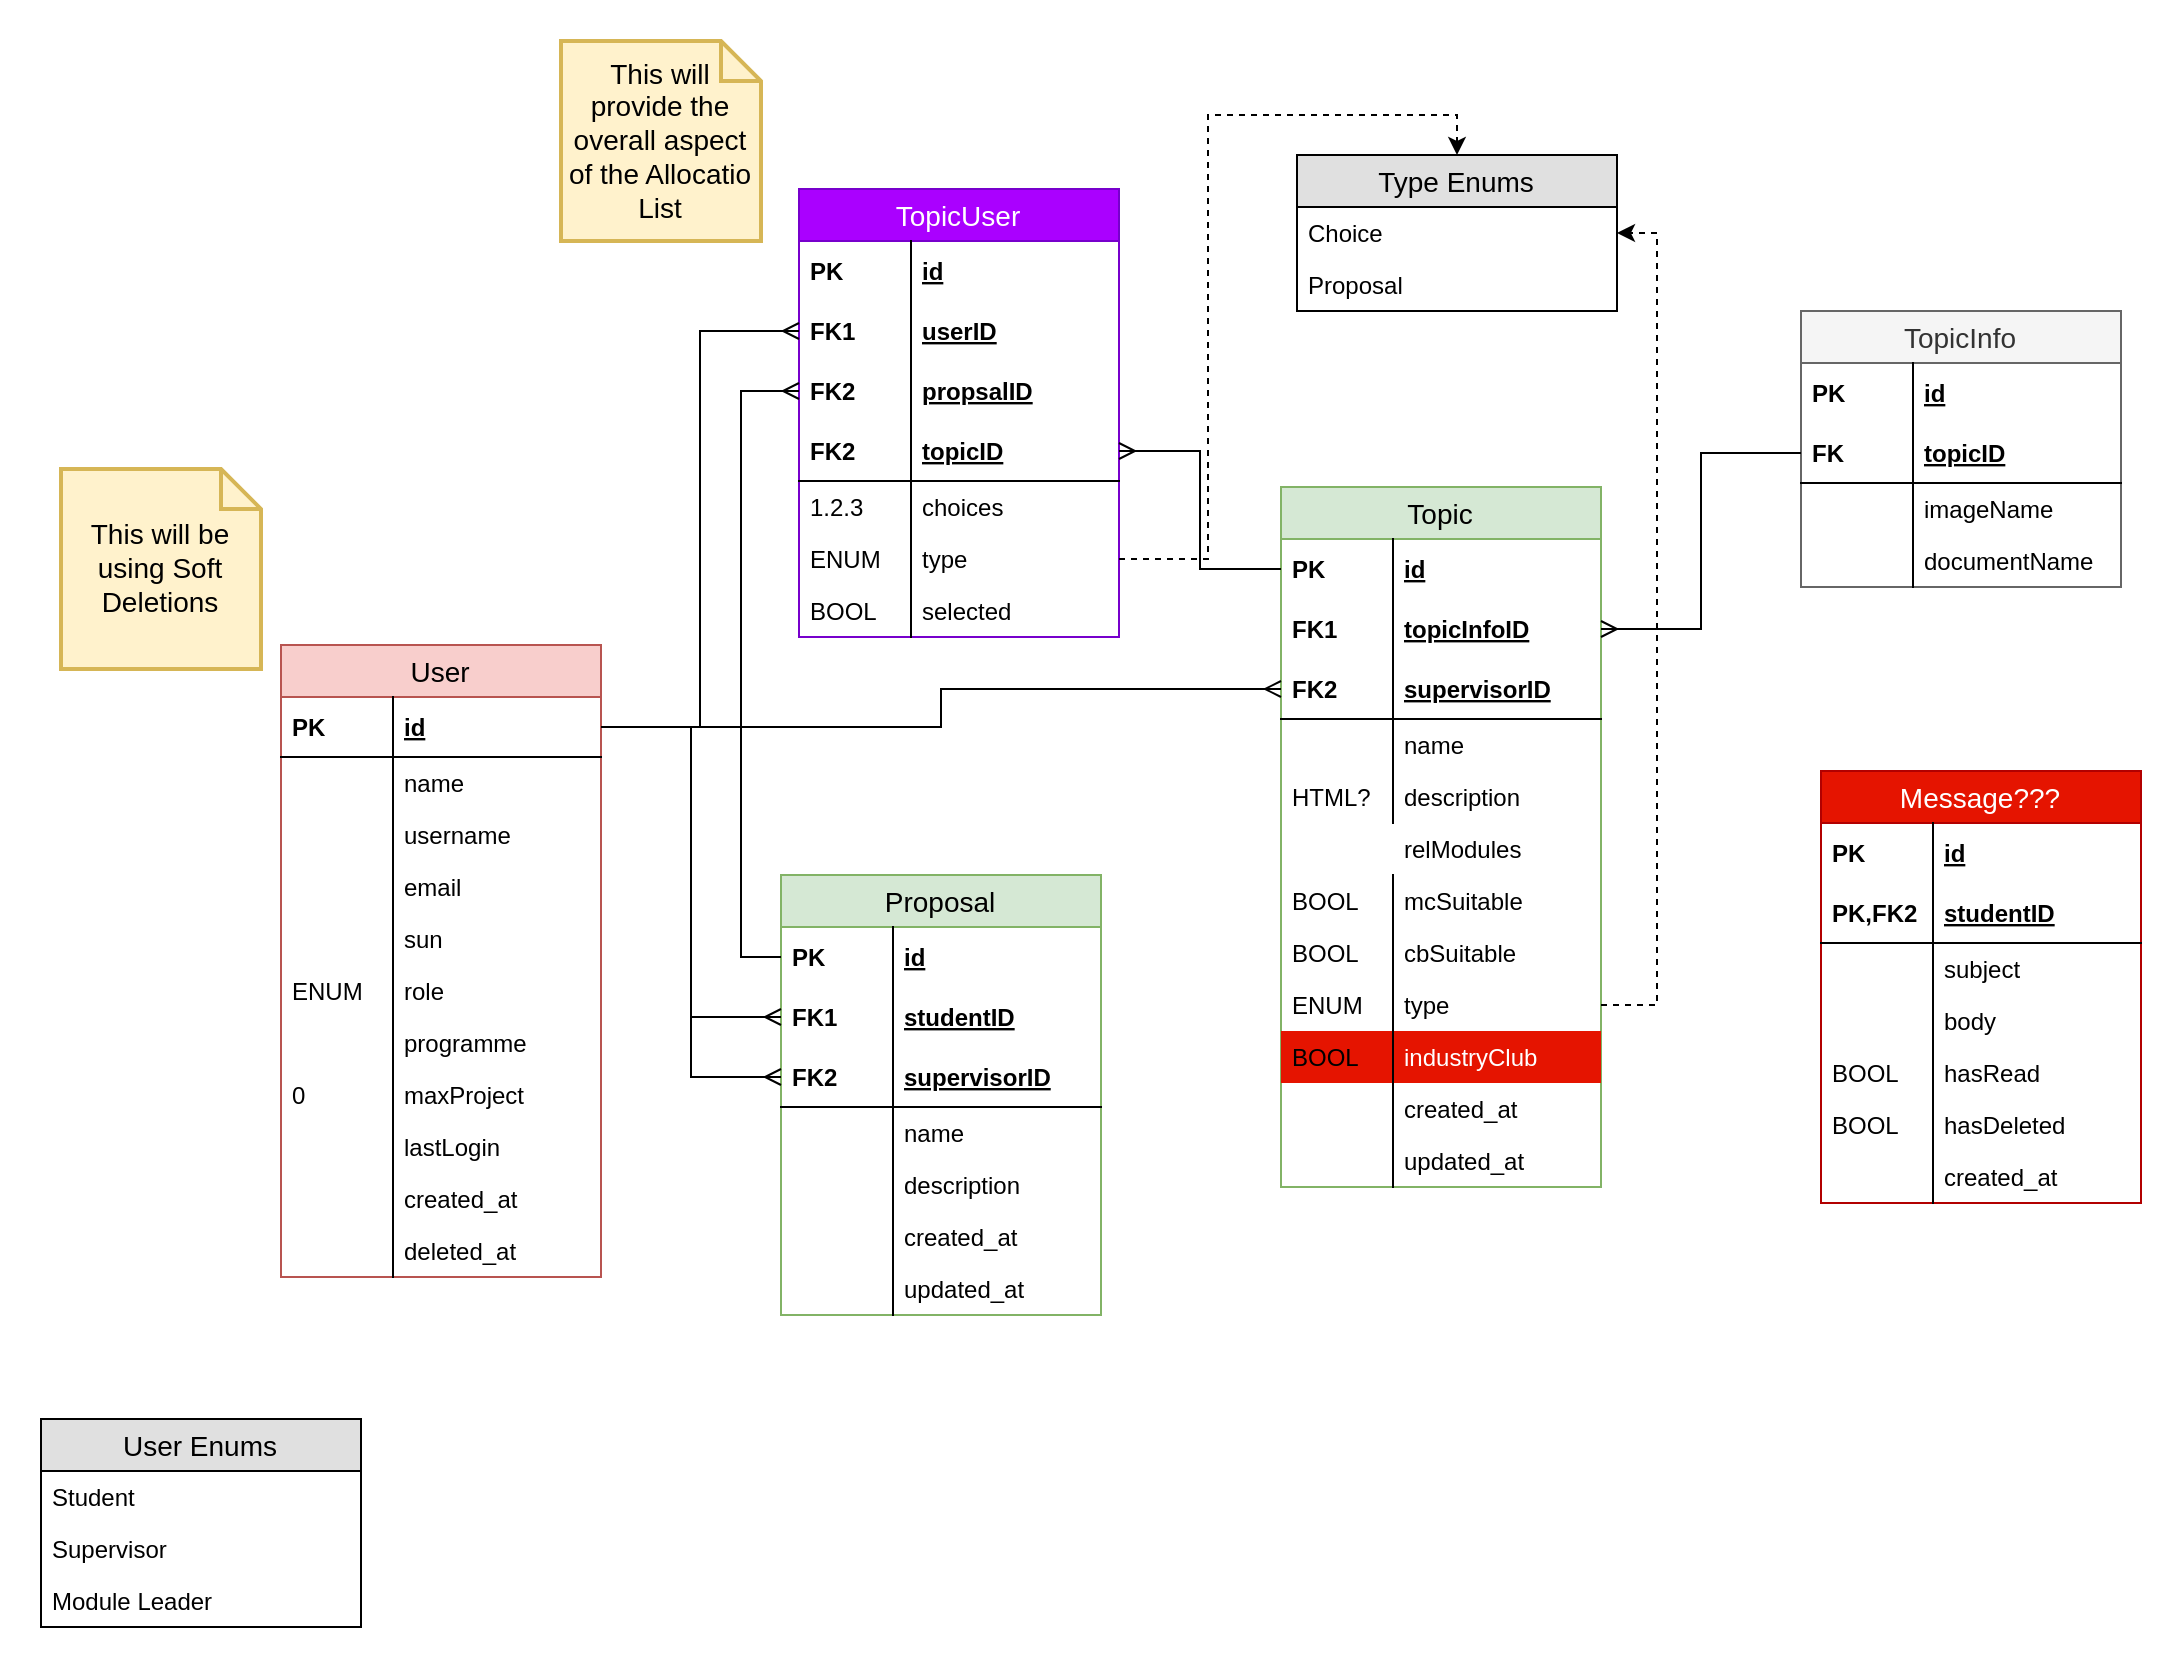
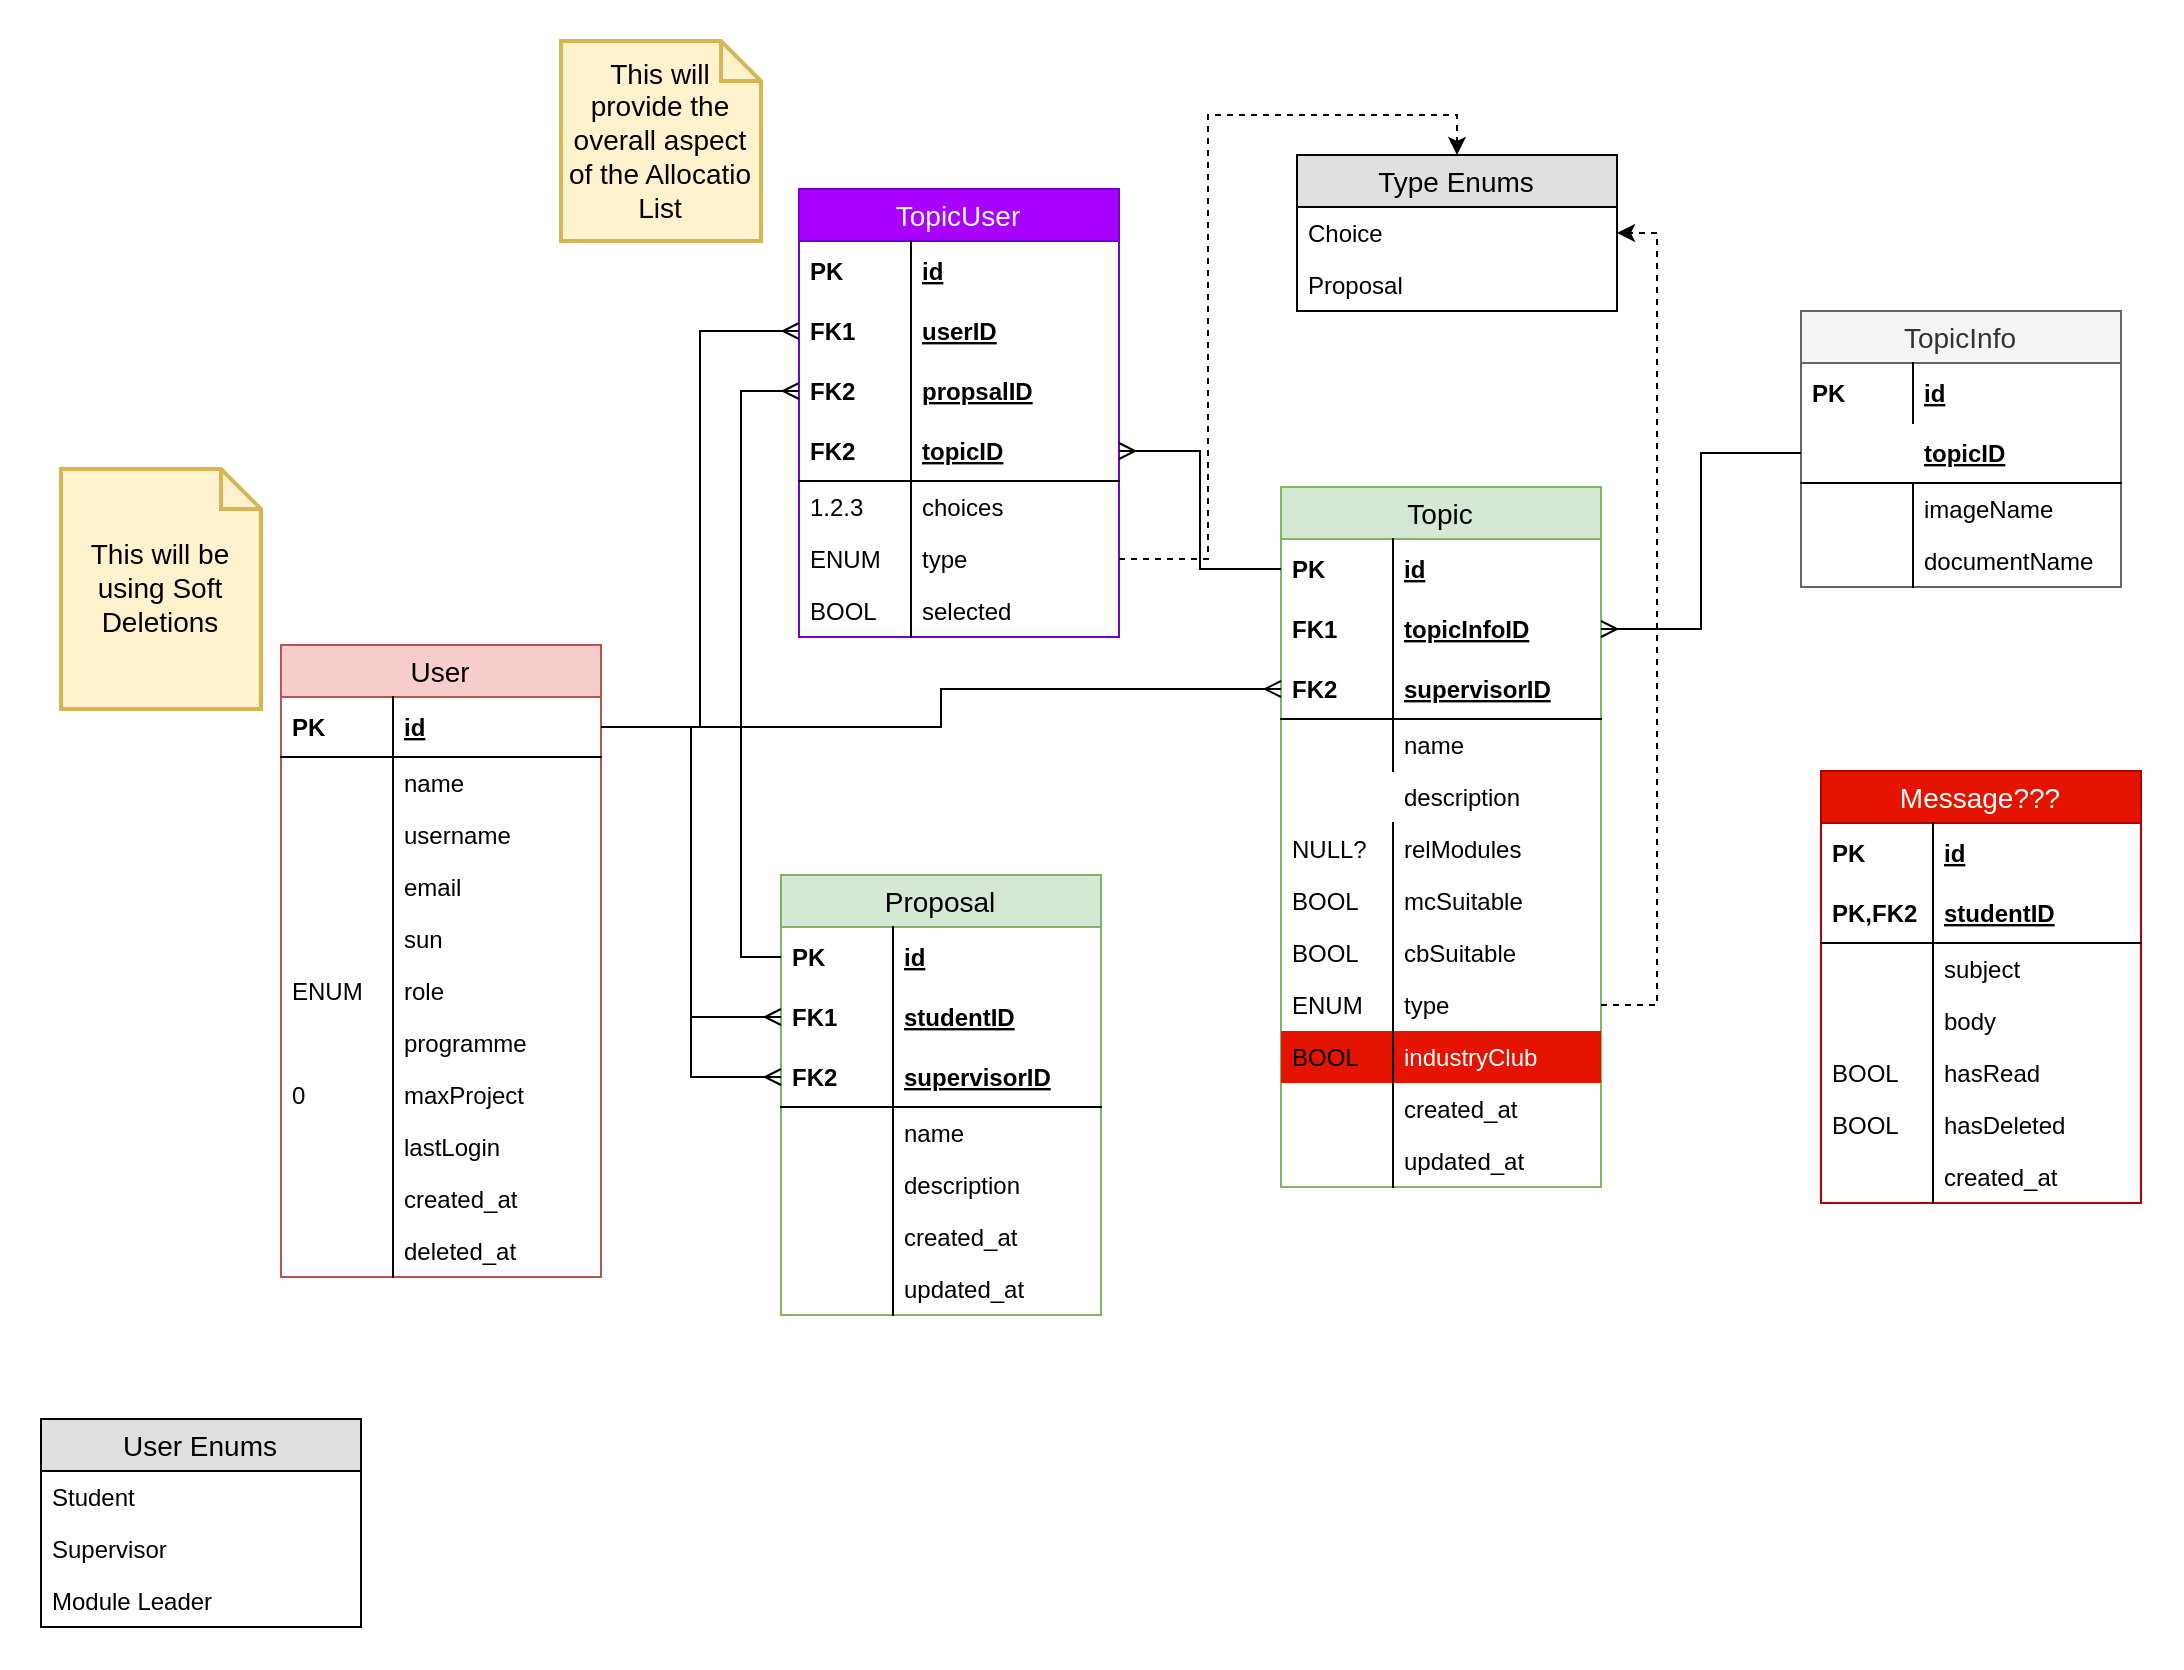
node "FK": removed
node "This will be using Soft Deletions": size 200x200 -> 200x240
node "HTML?": removed
node "NULL?": added
